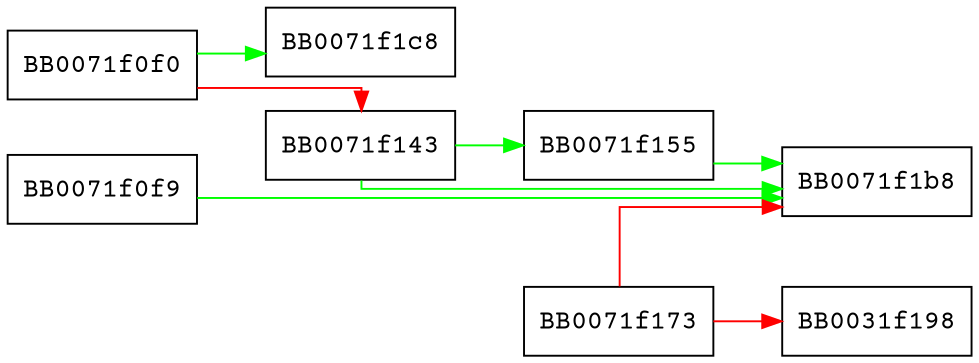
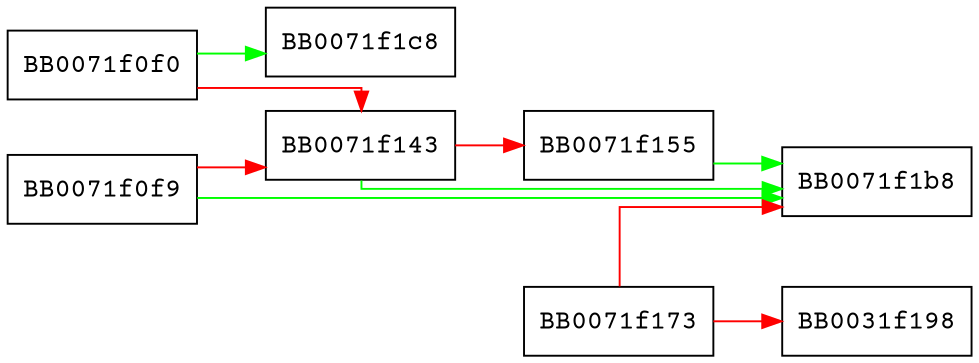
edge "BB0071f143" -> "BB0071f155": color green -> red
edge "BB0071f0f9" -> "BB0071f143": added
